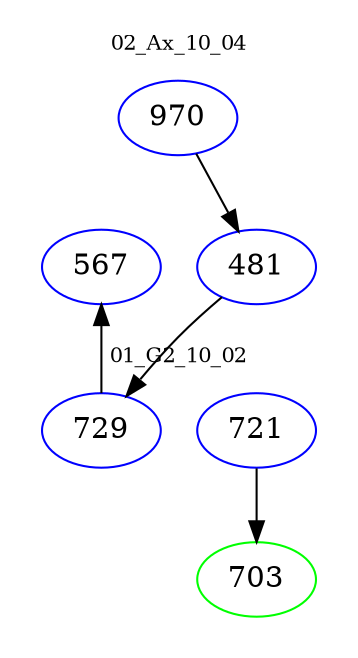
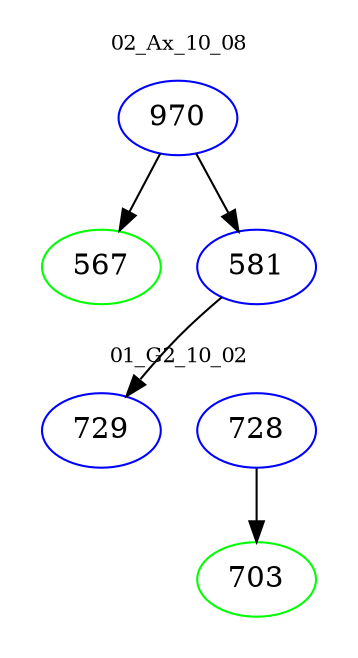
cluster "02_Ax_10_04": label "02_Ax_10_04" -> "02_Ax_10_08"
node "567": color blue -> green
node "481": label "481" -> "581"
edge "729" -> "567": now "970" -> "567"
node "721": label "721" -> "728"
